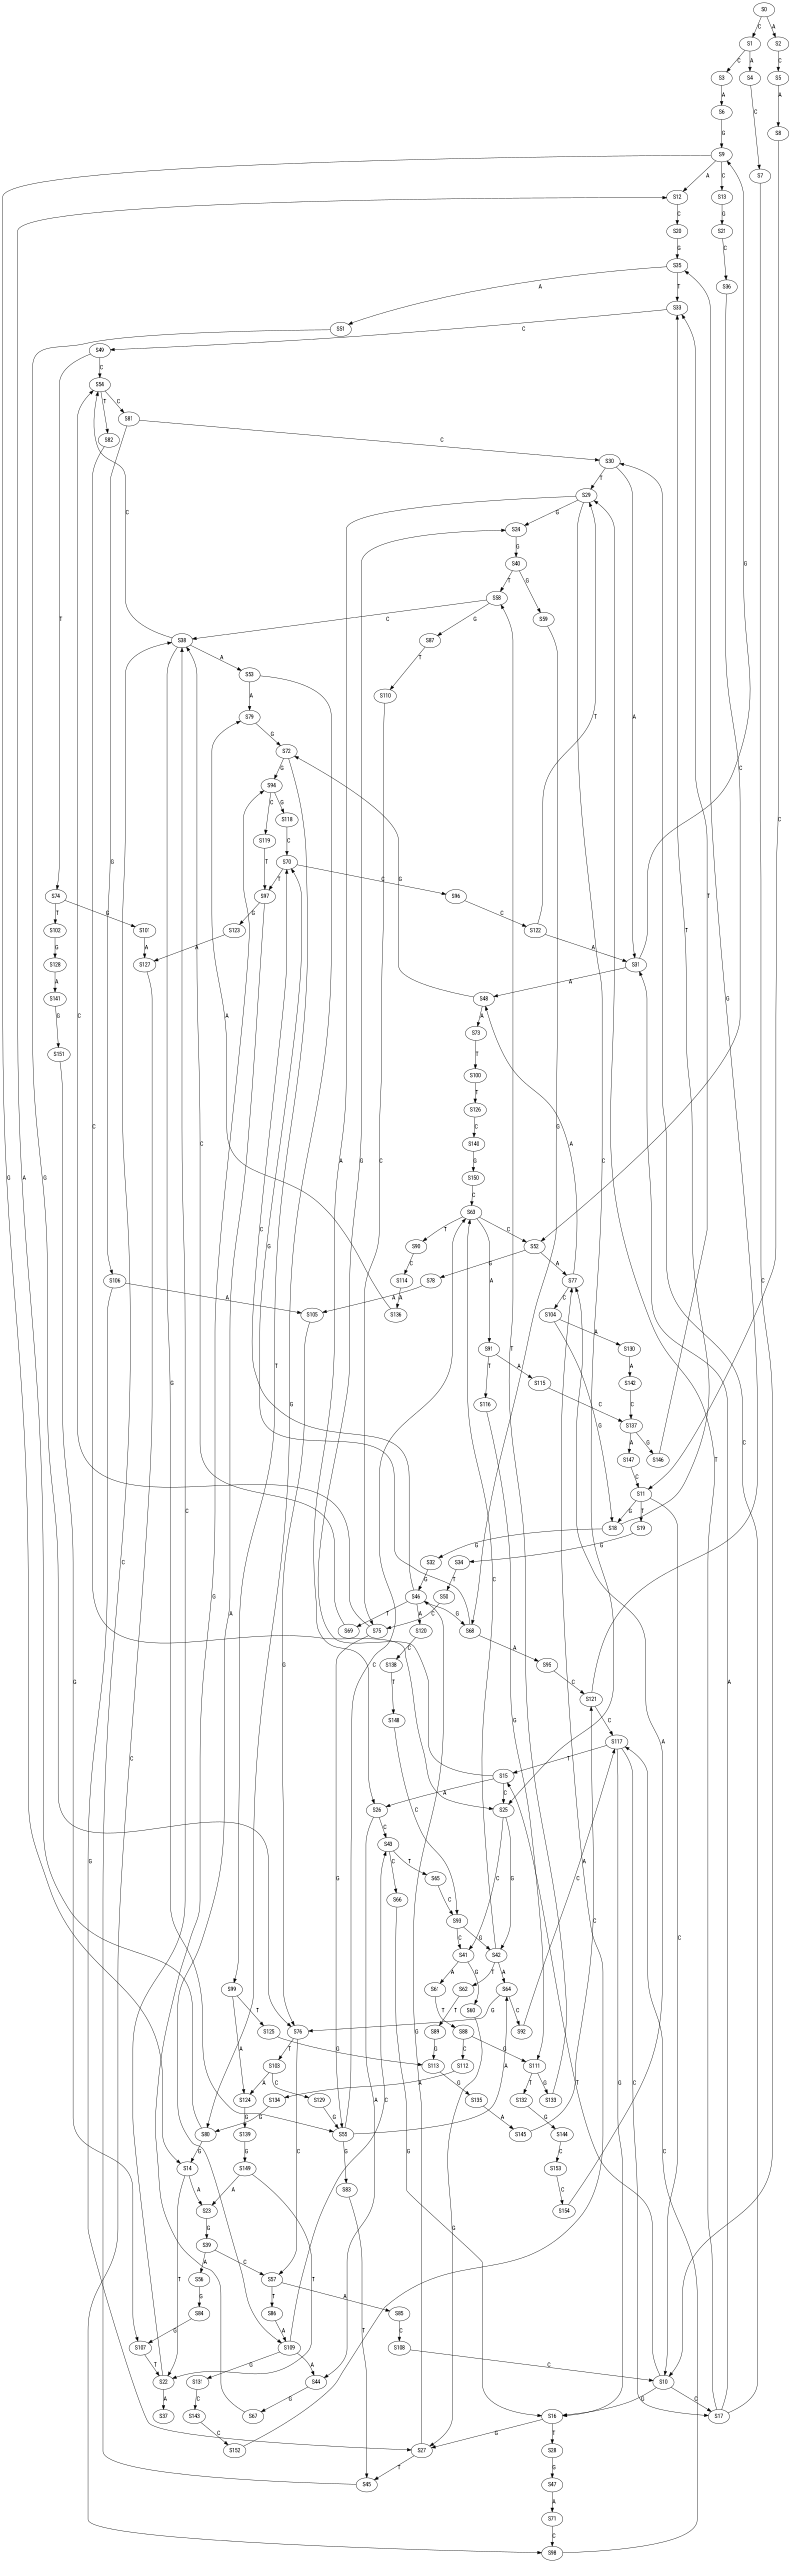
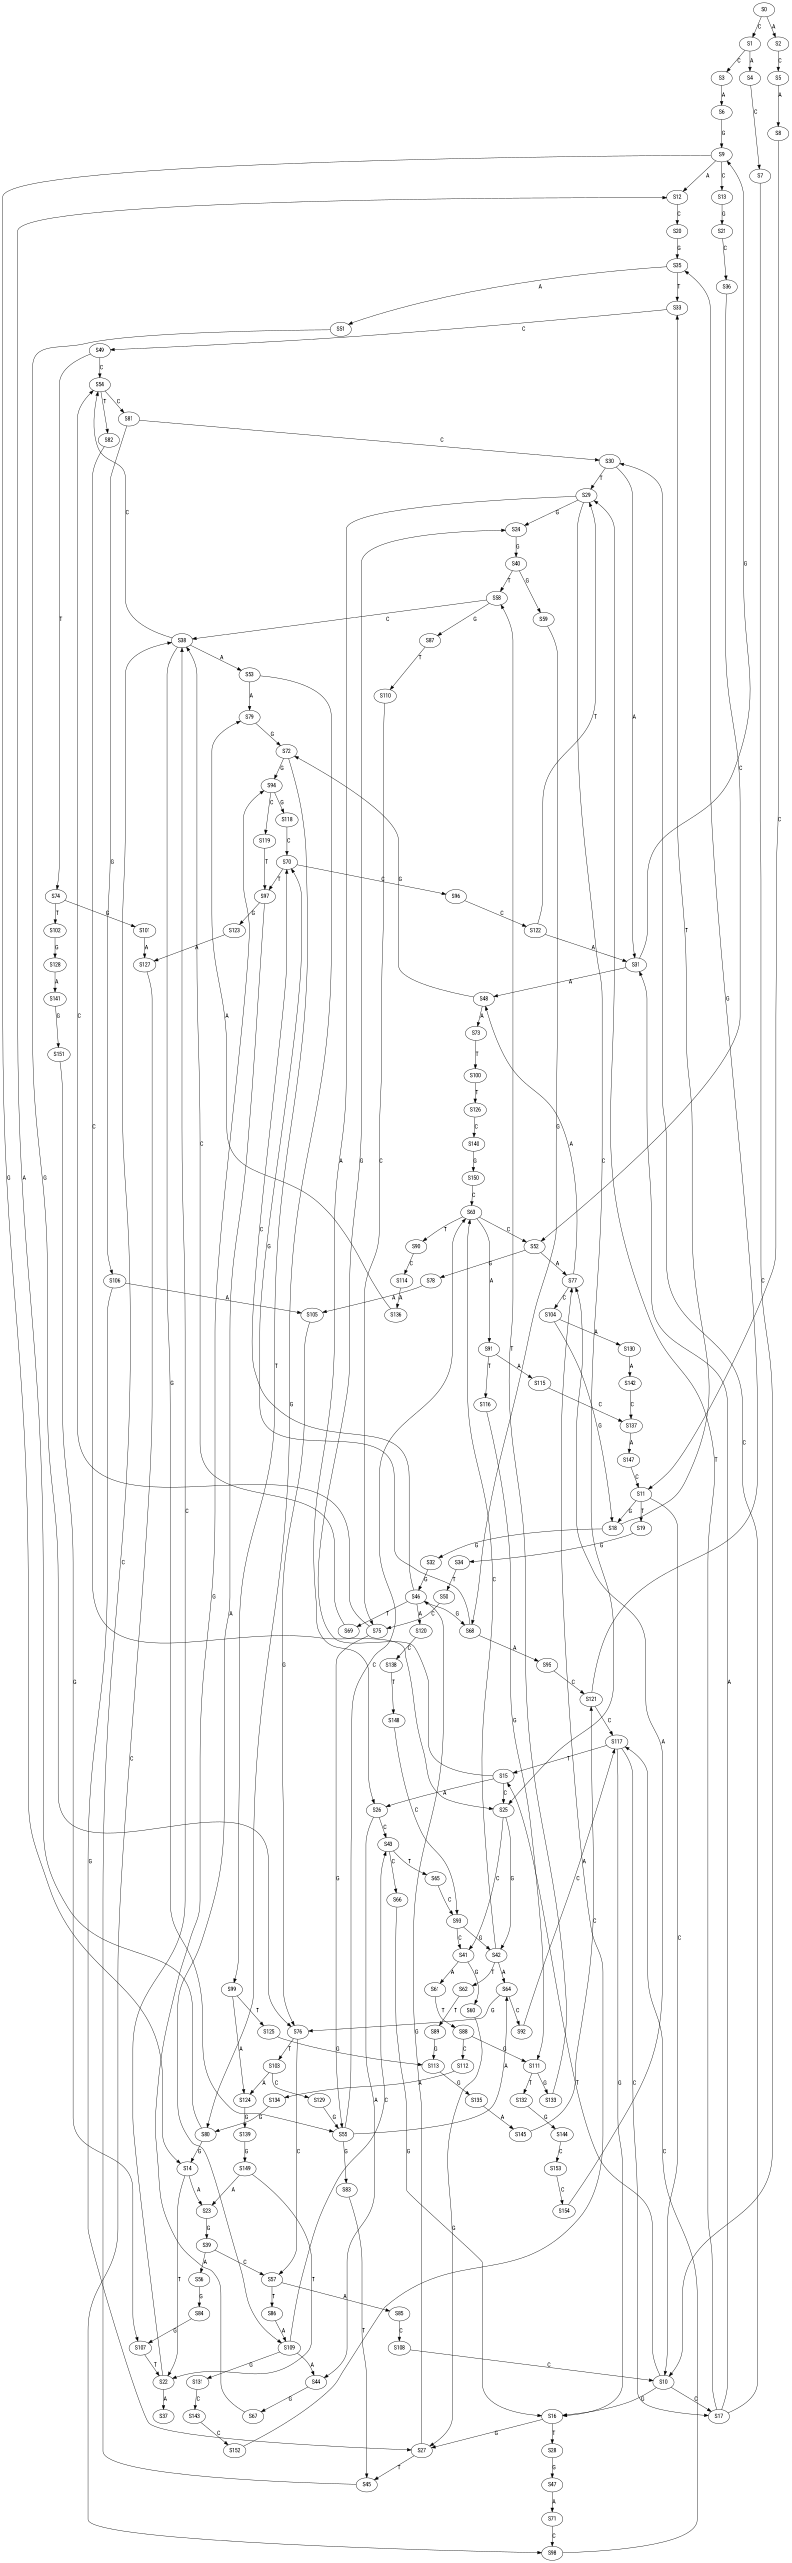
node "S146": removed
